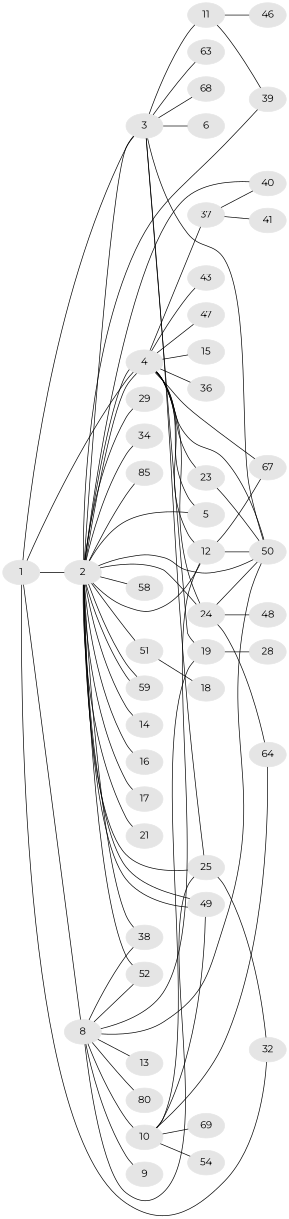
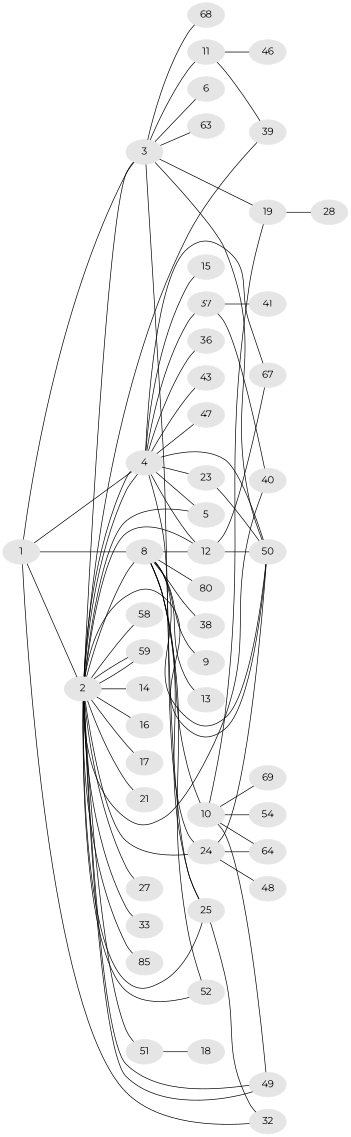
node "29": label "29" -> "27"
node "34": label "34" -> "33"
edge "2" -- "38": now "2" -- "8"
